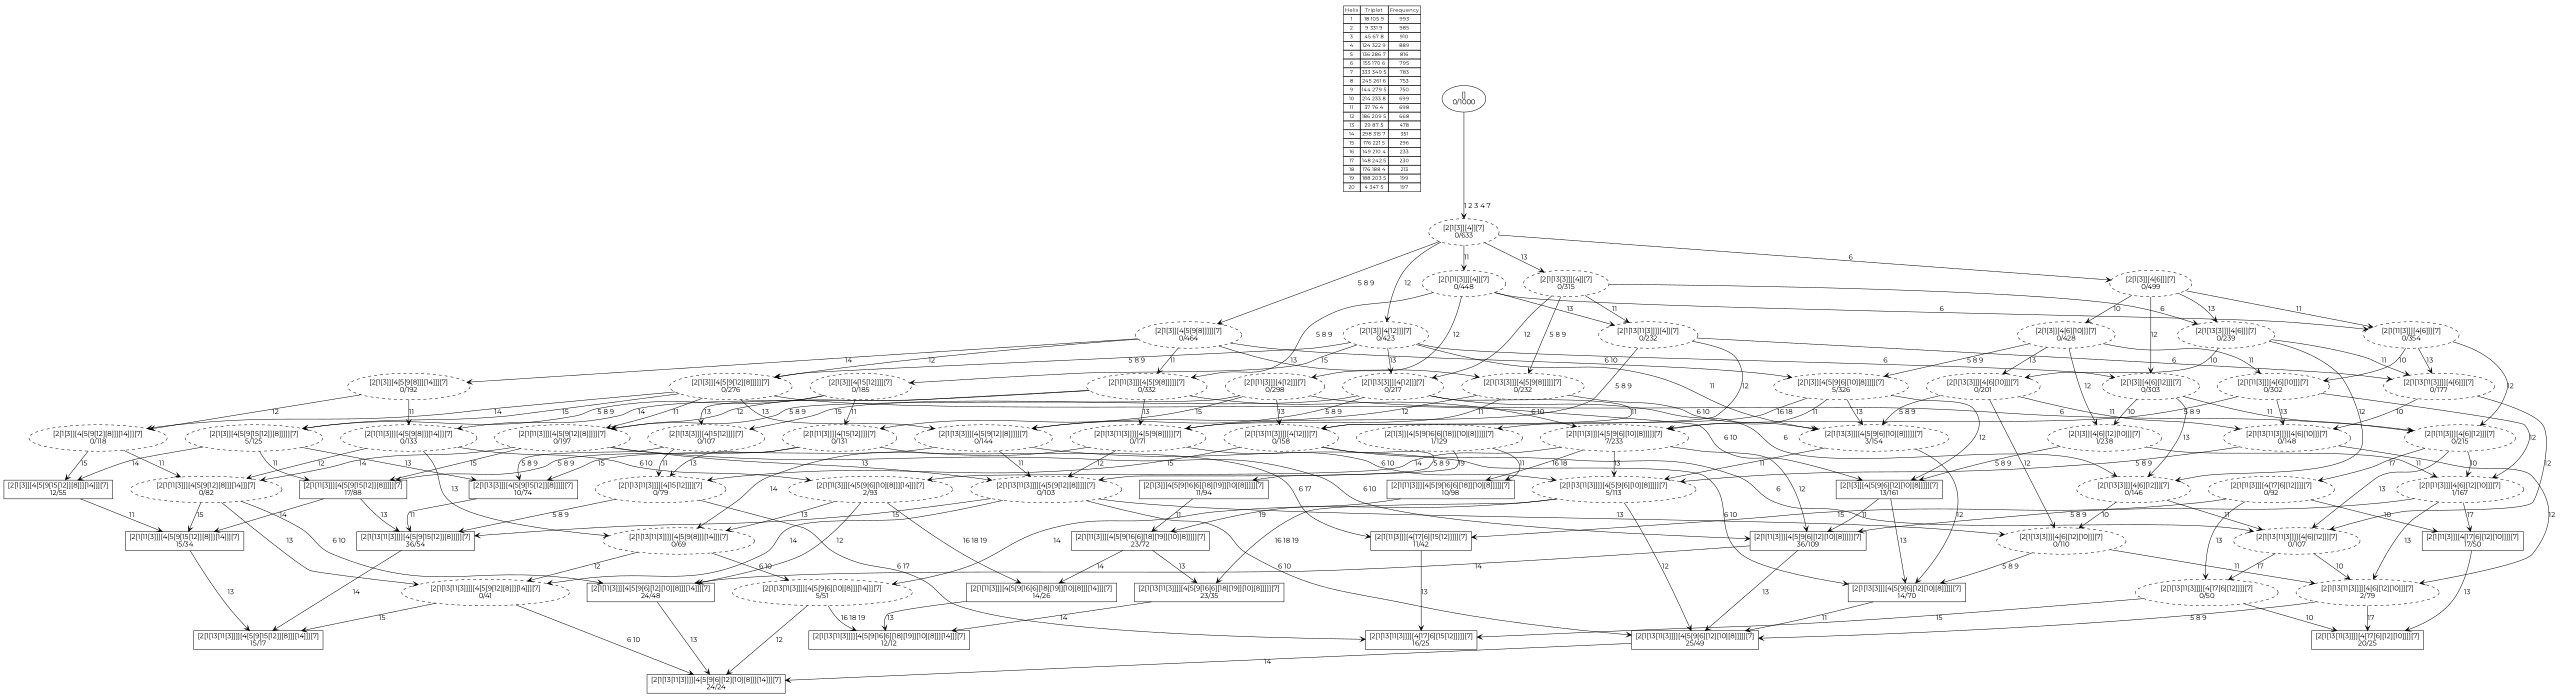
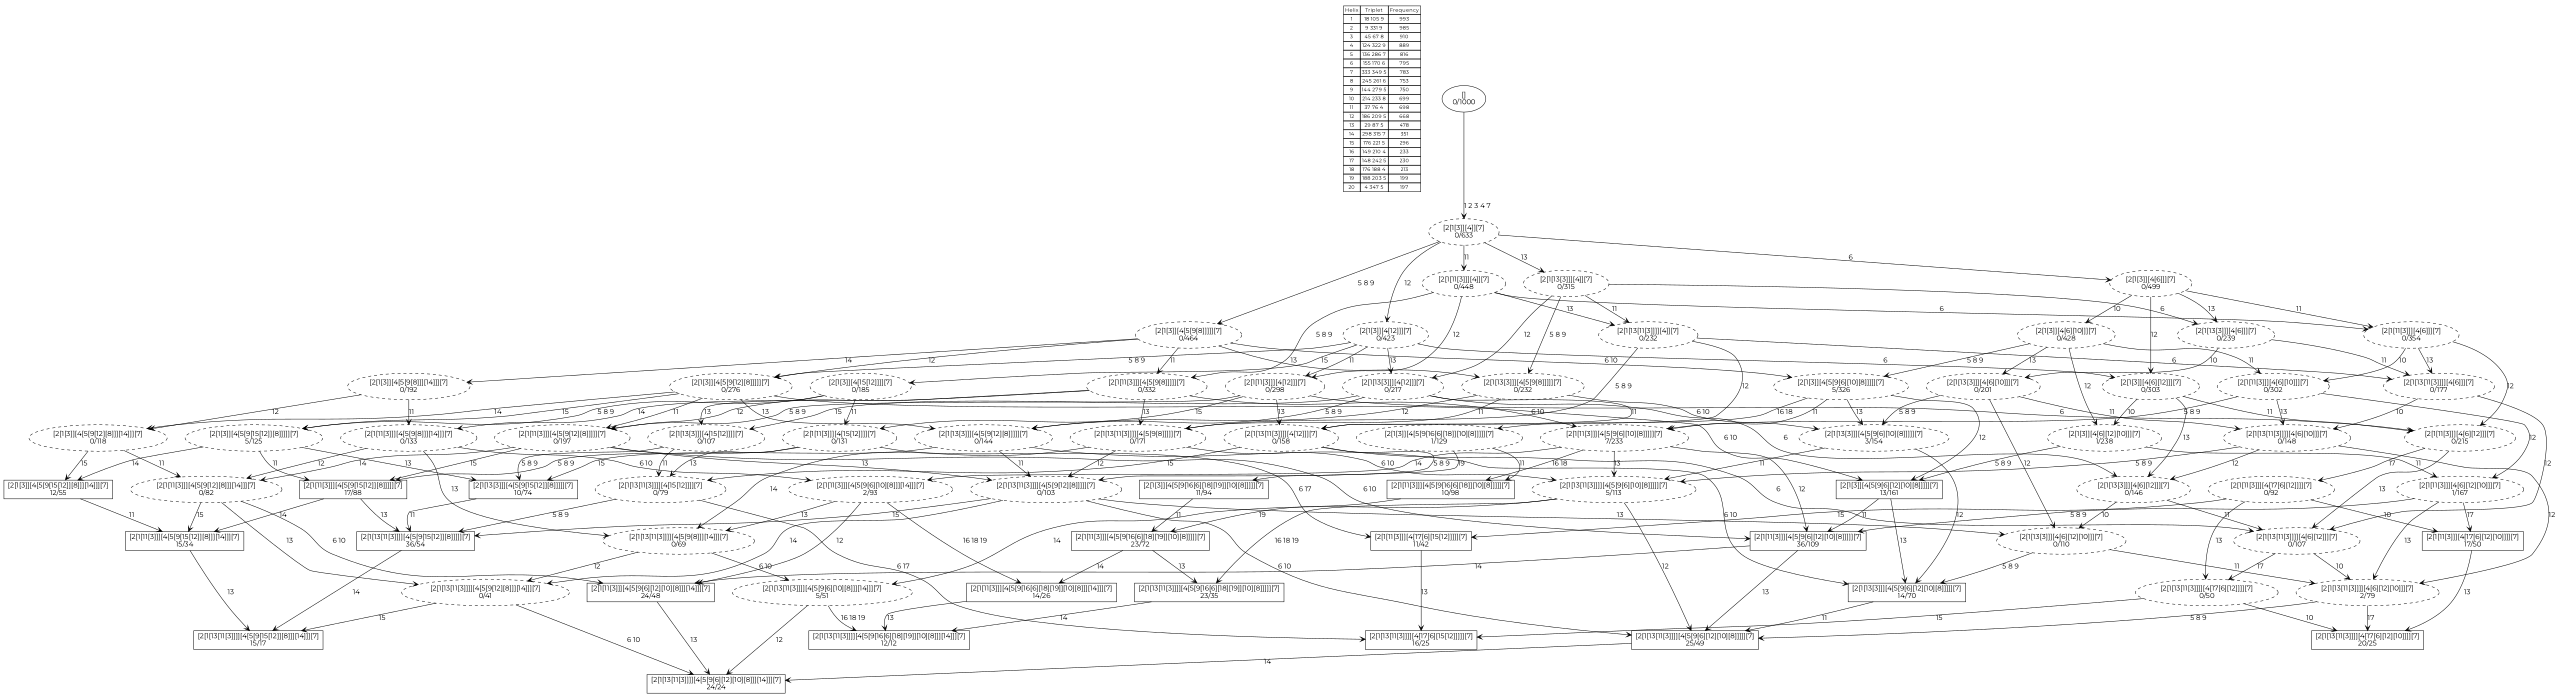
edge "[2[1[3]][4[12]]][7] 0/423" -> "[2[1[13[3]]][4[5[9[6][10][8]]]]][7] 3/154": now "[2[1[3]][4[12]]][7] 0/423" -> "[2[1[11[3]]][4[12]]][7] 0/298"
edge "[2[1[13[3]]][4[6]]][7] 0/239" -> "[2[1[13[3]]][4[6][12]]][7] 0/146": now "[2[1[13[11[3]]]][4[6][10]]][7] 0/148" -> "[2[1[13[3]]][4[6][12]]][7] 0/146"
edge "[2[1[11[3]]][4[6][12]]][7] 0/215" -> "[2[1[11[3]]][4[6][12][10]]][7] 1/167": removed, label "10"
